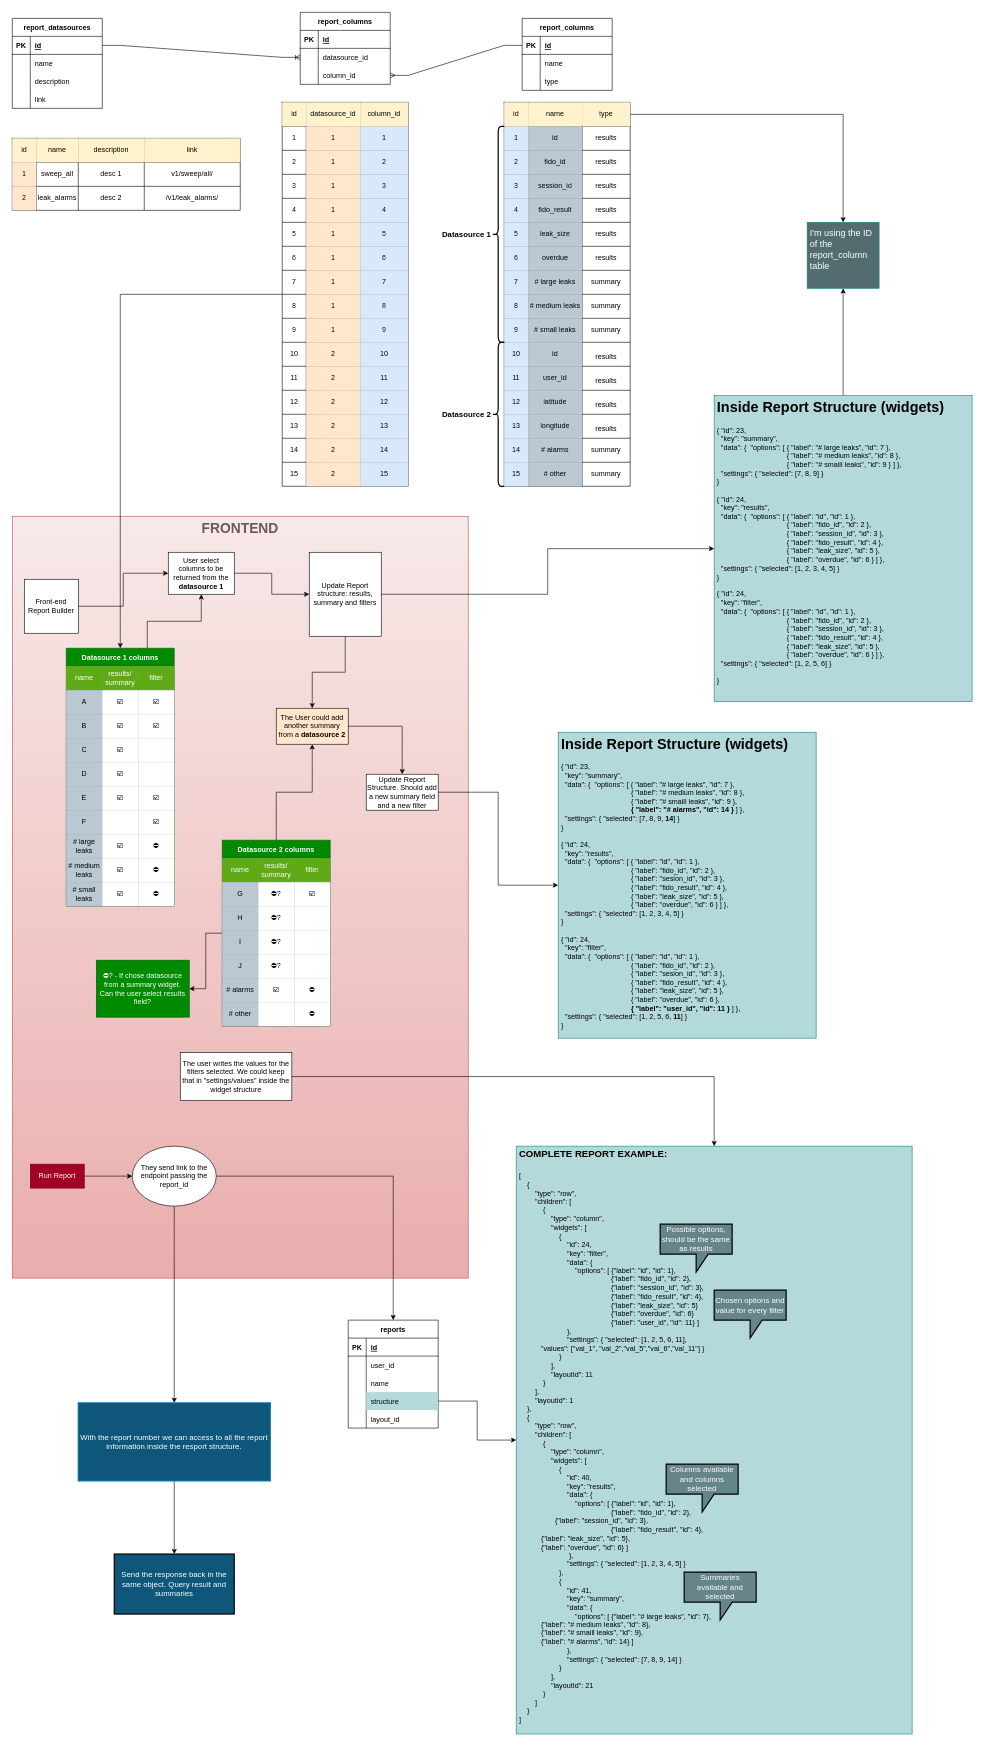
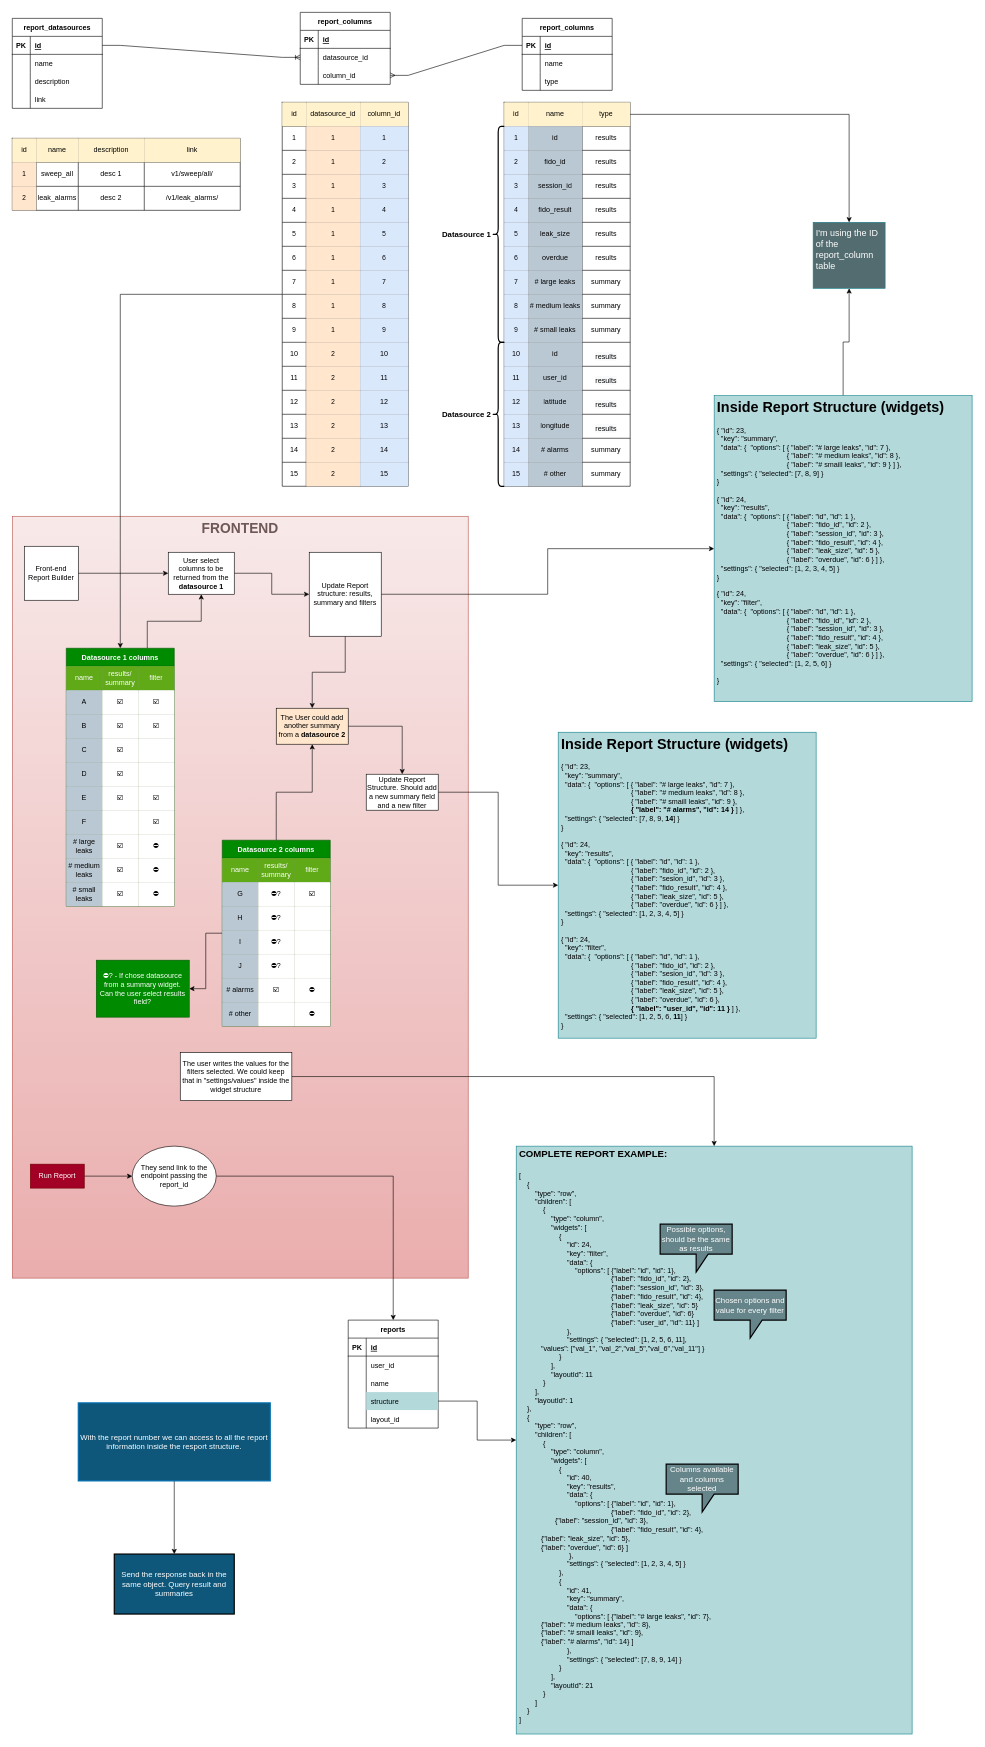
node "I'm using the ID of the report_column table": moved (843, 255) -> (849, 255)
node "Front-end Report Builder": moved (51, 606) -> (51, 573)
edge "They send link to the endpoint passing the report_id" -> "With the report number we can access to all the report information inside the resport structure.": removed
node "Summaries available and selected": removed
